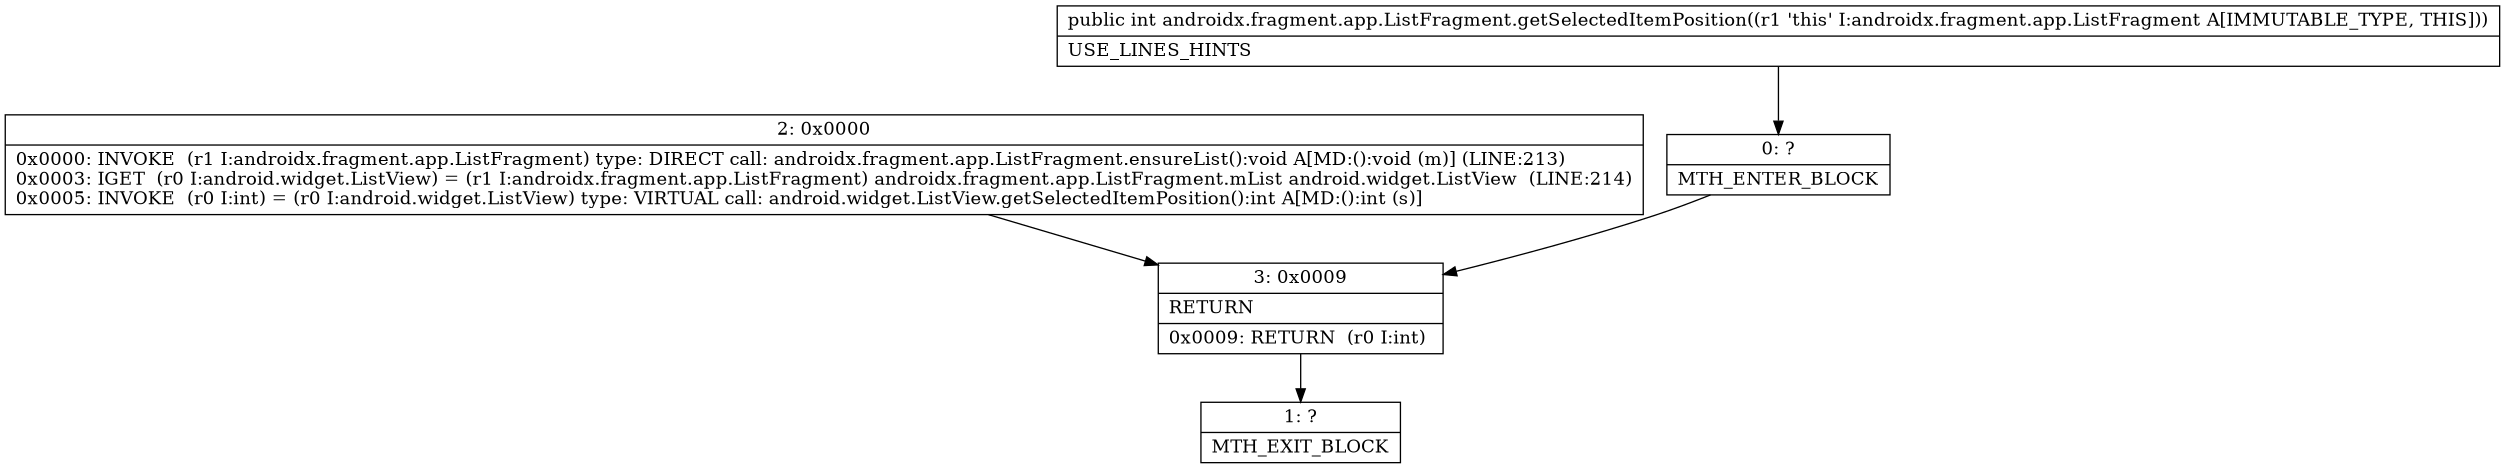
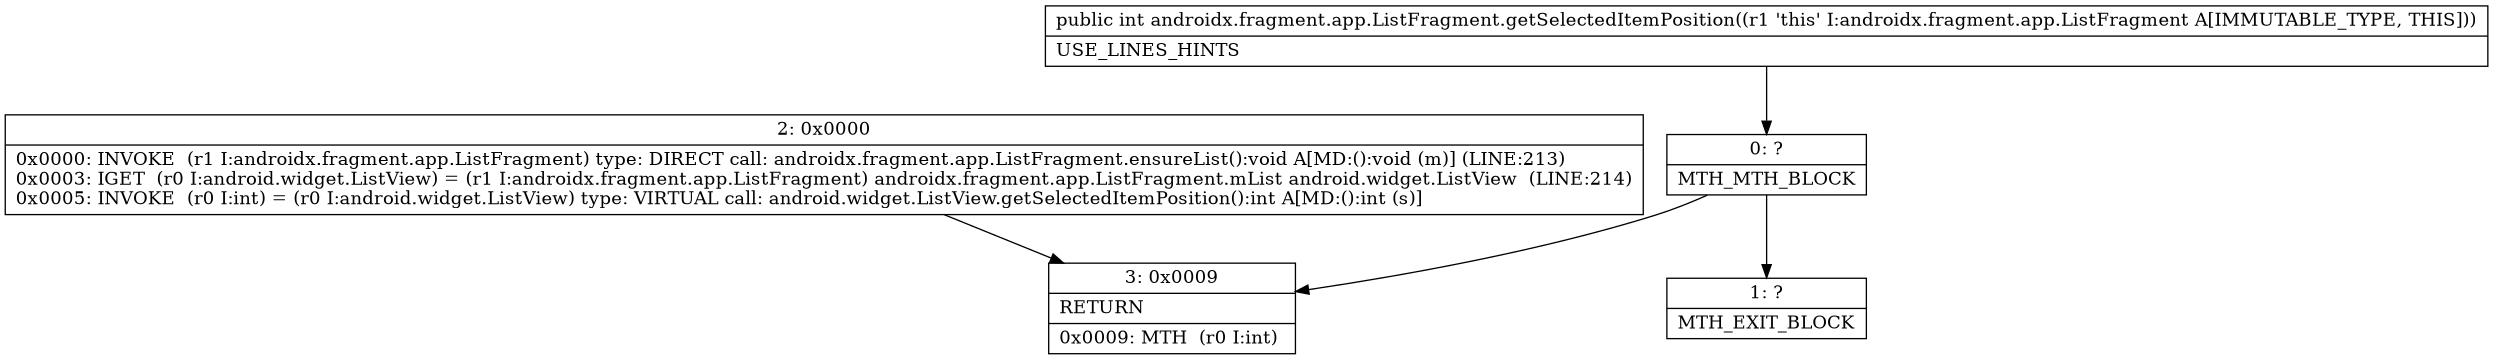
node "0: ?": text "MTH_ENTER_BLOCK" -> "MTH_MTH_BLOCK"
node "3: 0x0009": text "0x0009: RETURN  (r0 I:int)" -> "0x0009: MTH  (r0 I:int)"
edge "3: 0x0009" -> "1: ?": now "0: ?" -> "1: ?"
